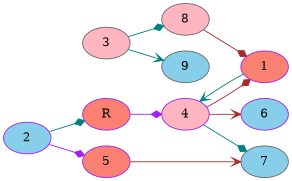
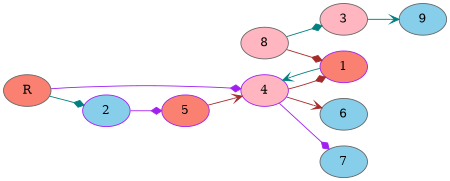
edge "3" -> "8": reversed
node "R": color purple -> gray40
node "6": color purple -> gray40
edge "2" -> "R": reversed
edge "4" -> "7": color teal -> purple
edge "5" -> "7": now "5" -> "4"
